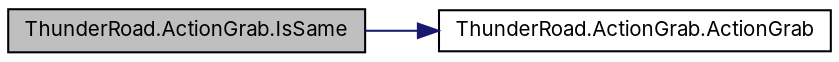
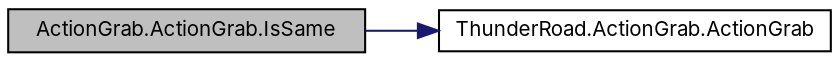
node "ThunderRoad.ActionGrab.IsSame": label "ThunderRoad.ActionGrab.IsSame" -> "ActionGrab.ActionGrab.IsSame"
